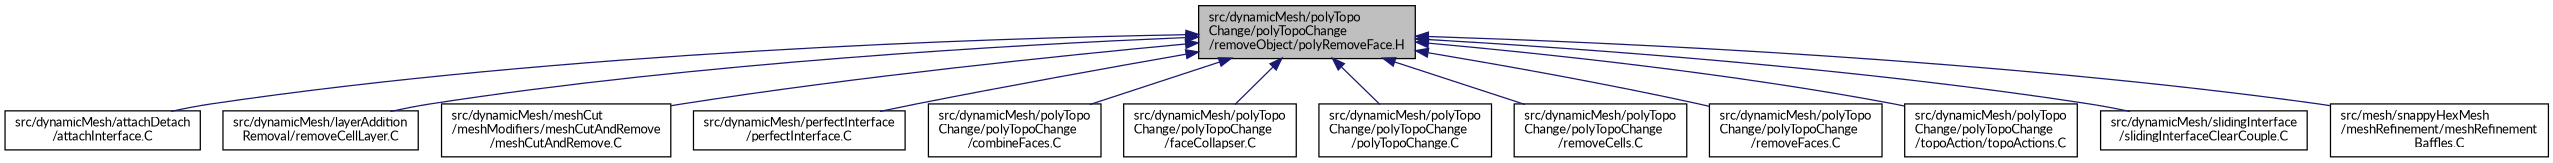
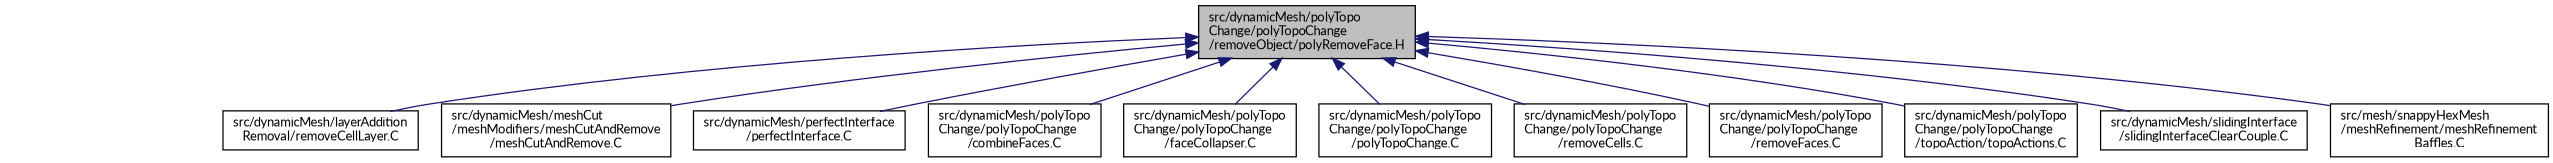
node "src/dynamicMesh/attachDetach /attachInterface.C": removed
